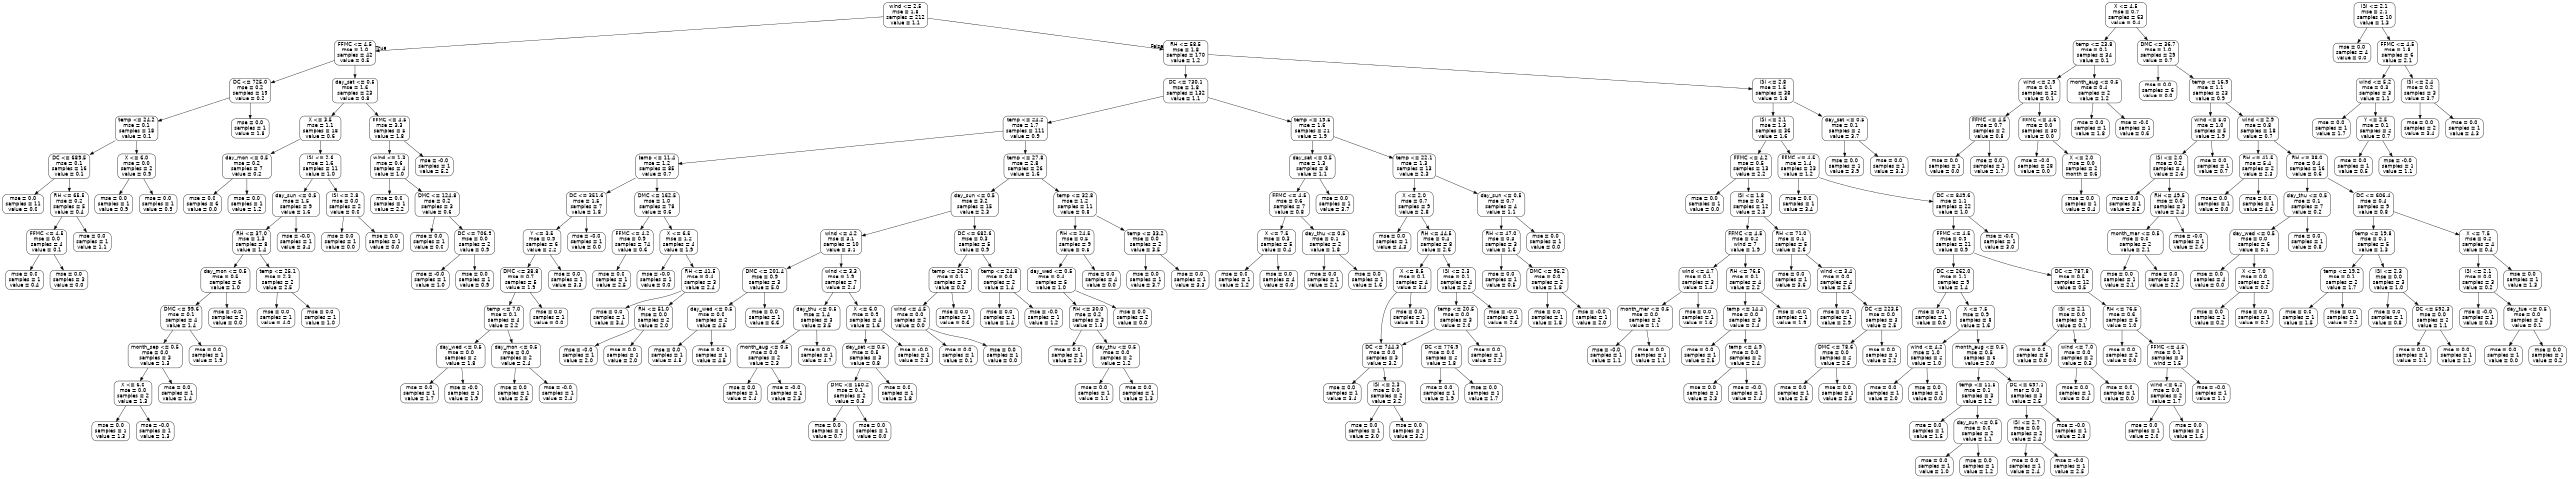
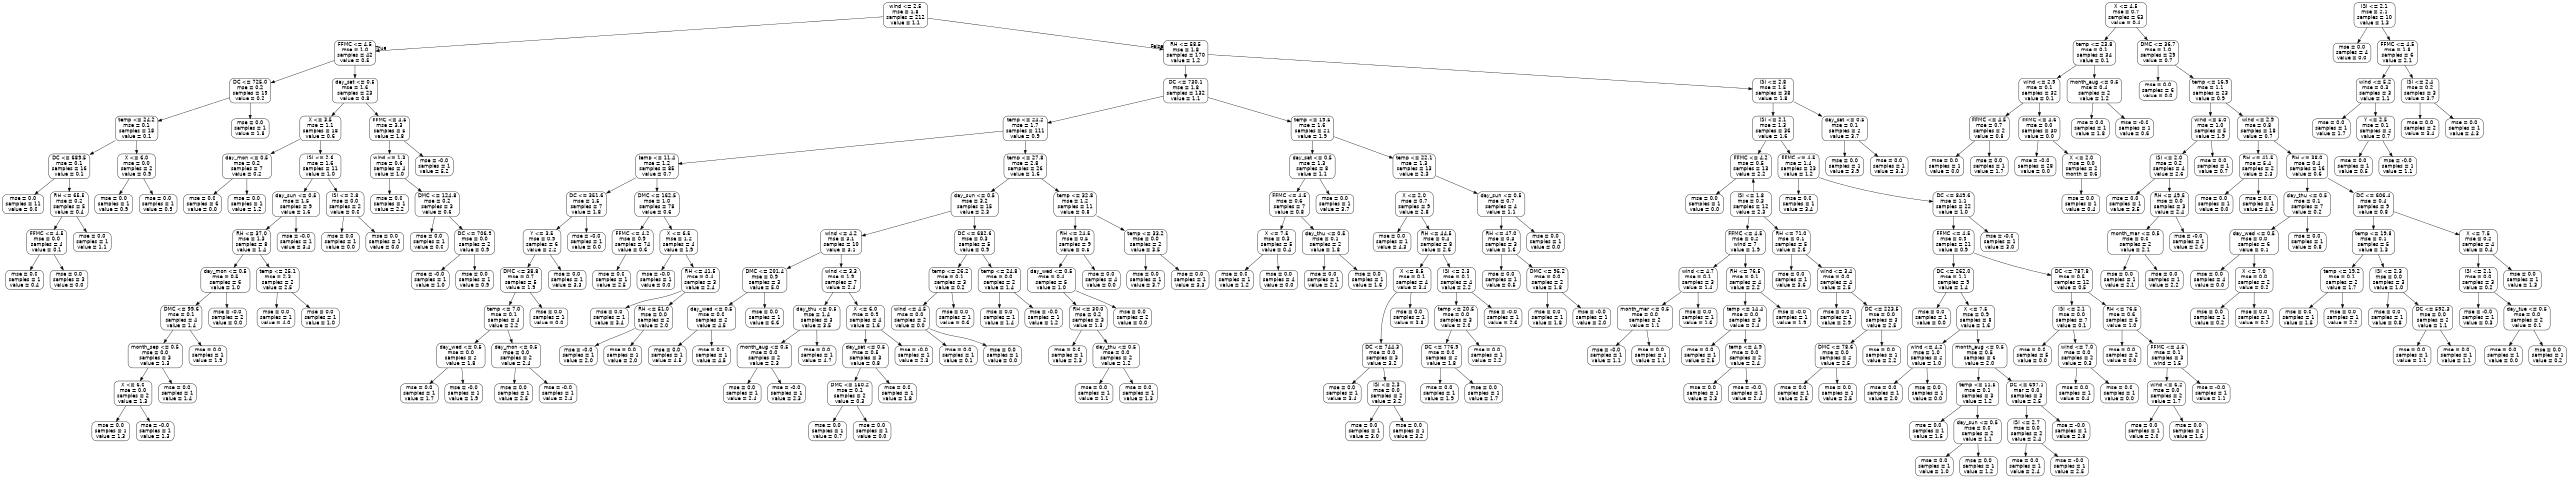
edge "temp <= 22.1 mse = 1.3 samples = 13 value = 2.3" -> "X <= 2.0 mse = 0.7 samples = 9 value = 2.8": removed
edge "FFMC <= 4.2 mse = 0.5 samples = 13 value = 2.2" -> "ISI <= 1.8 mse = 0.3 samples = 12 value = 2.3": reversed
edge "DC <= 787.8 mse = 0.5 samples = 12 value = 0.5" -> "ISI <= 2.1 mse = 0.0 samples = 7 value = 0.1": added
edge "temp <= 20.5 mse = 0.0 samples = 3 value = 2.0" -> "DC <= 744.3 mse = 0.0 samples = 3 value = 3.2": now "temp <= 20.5 mse = 0.0 samples = 3 value = 2.0" -> "DC <= 776.9 mse = 0.0 samples = 2 value = 1.8"
